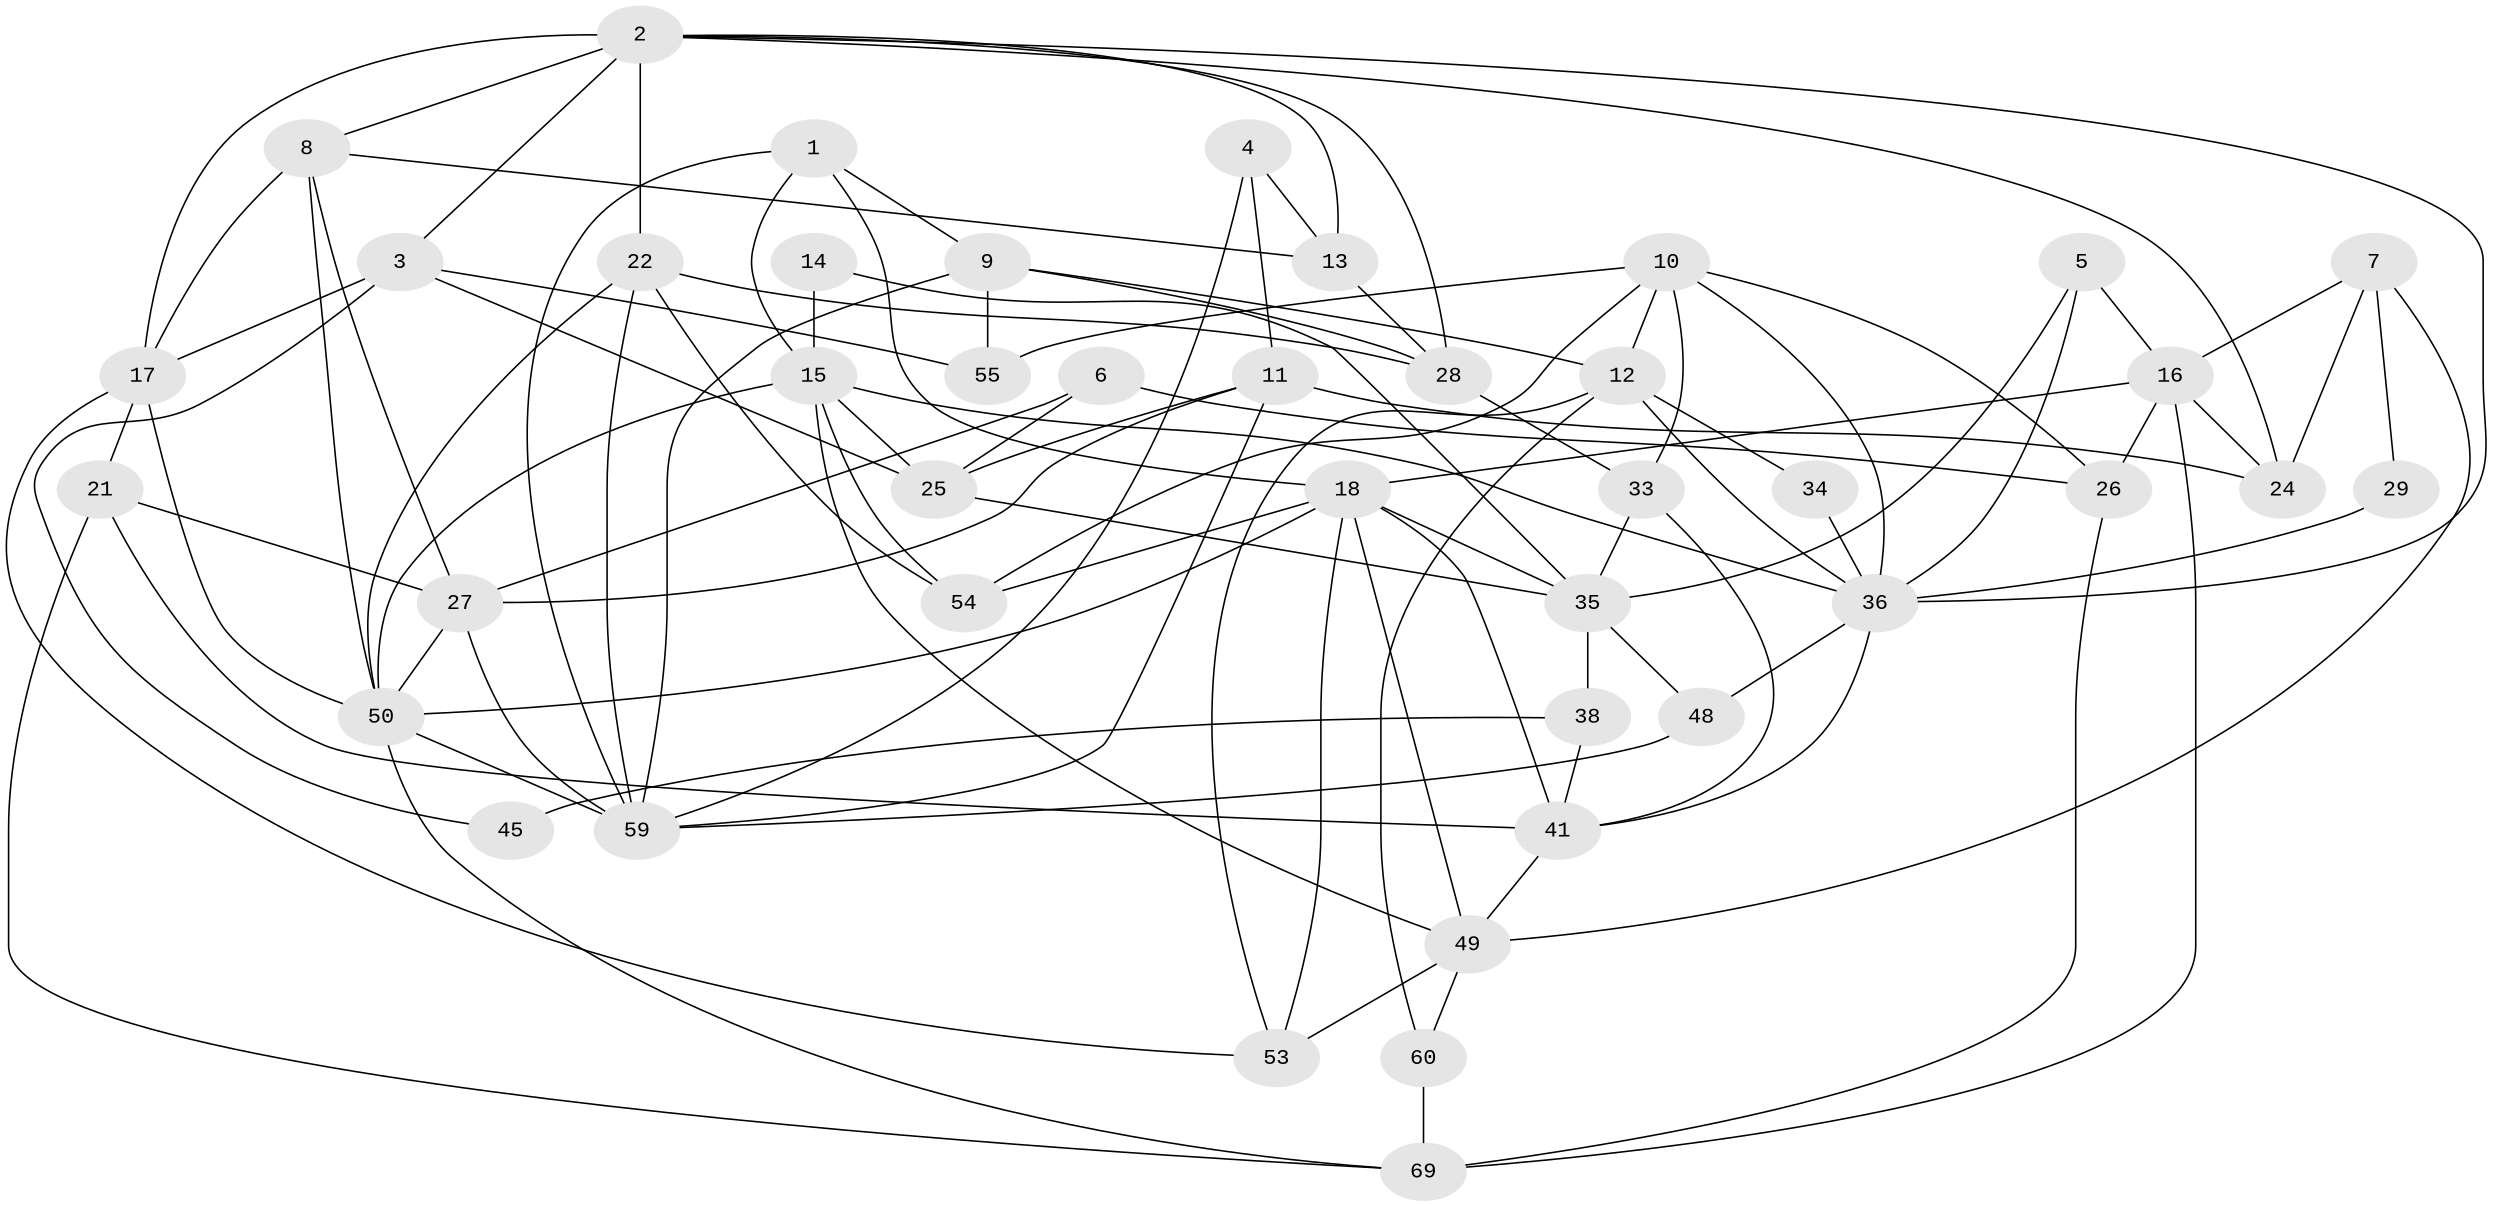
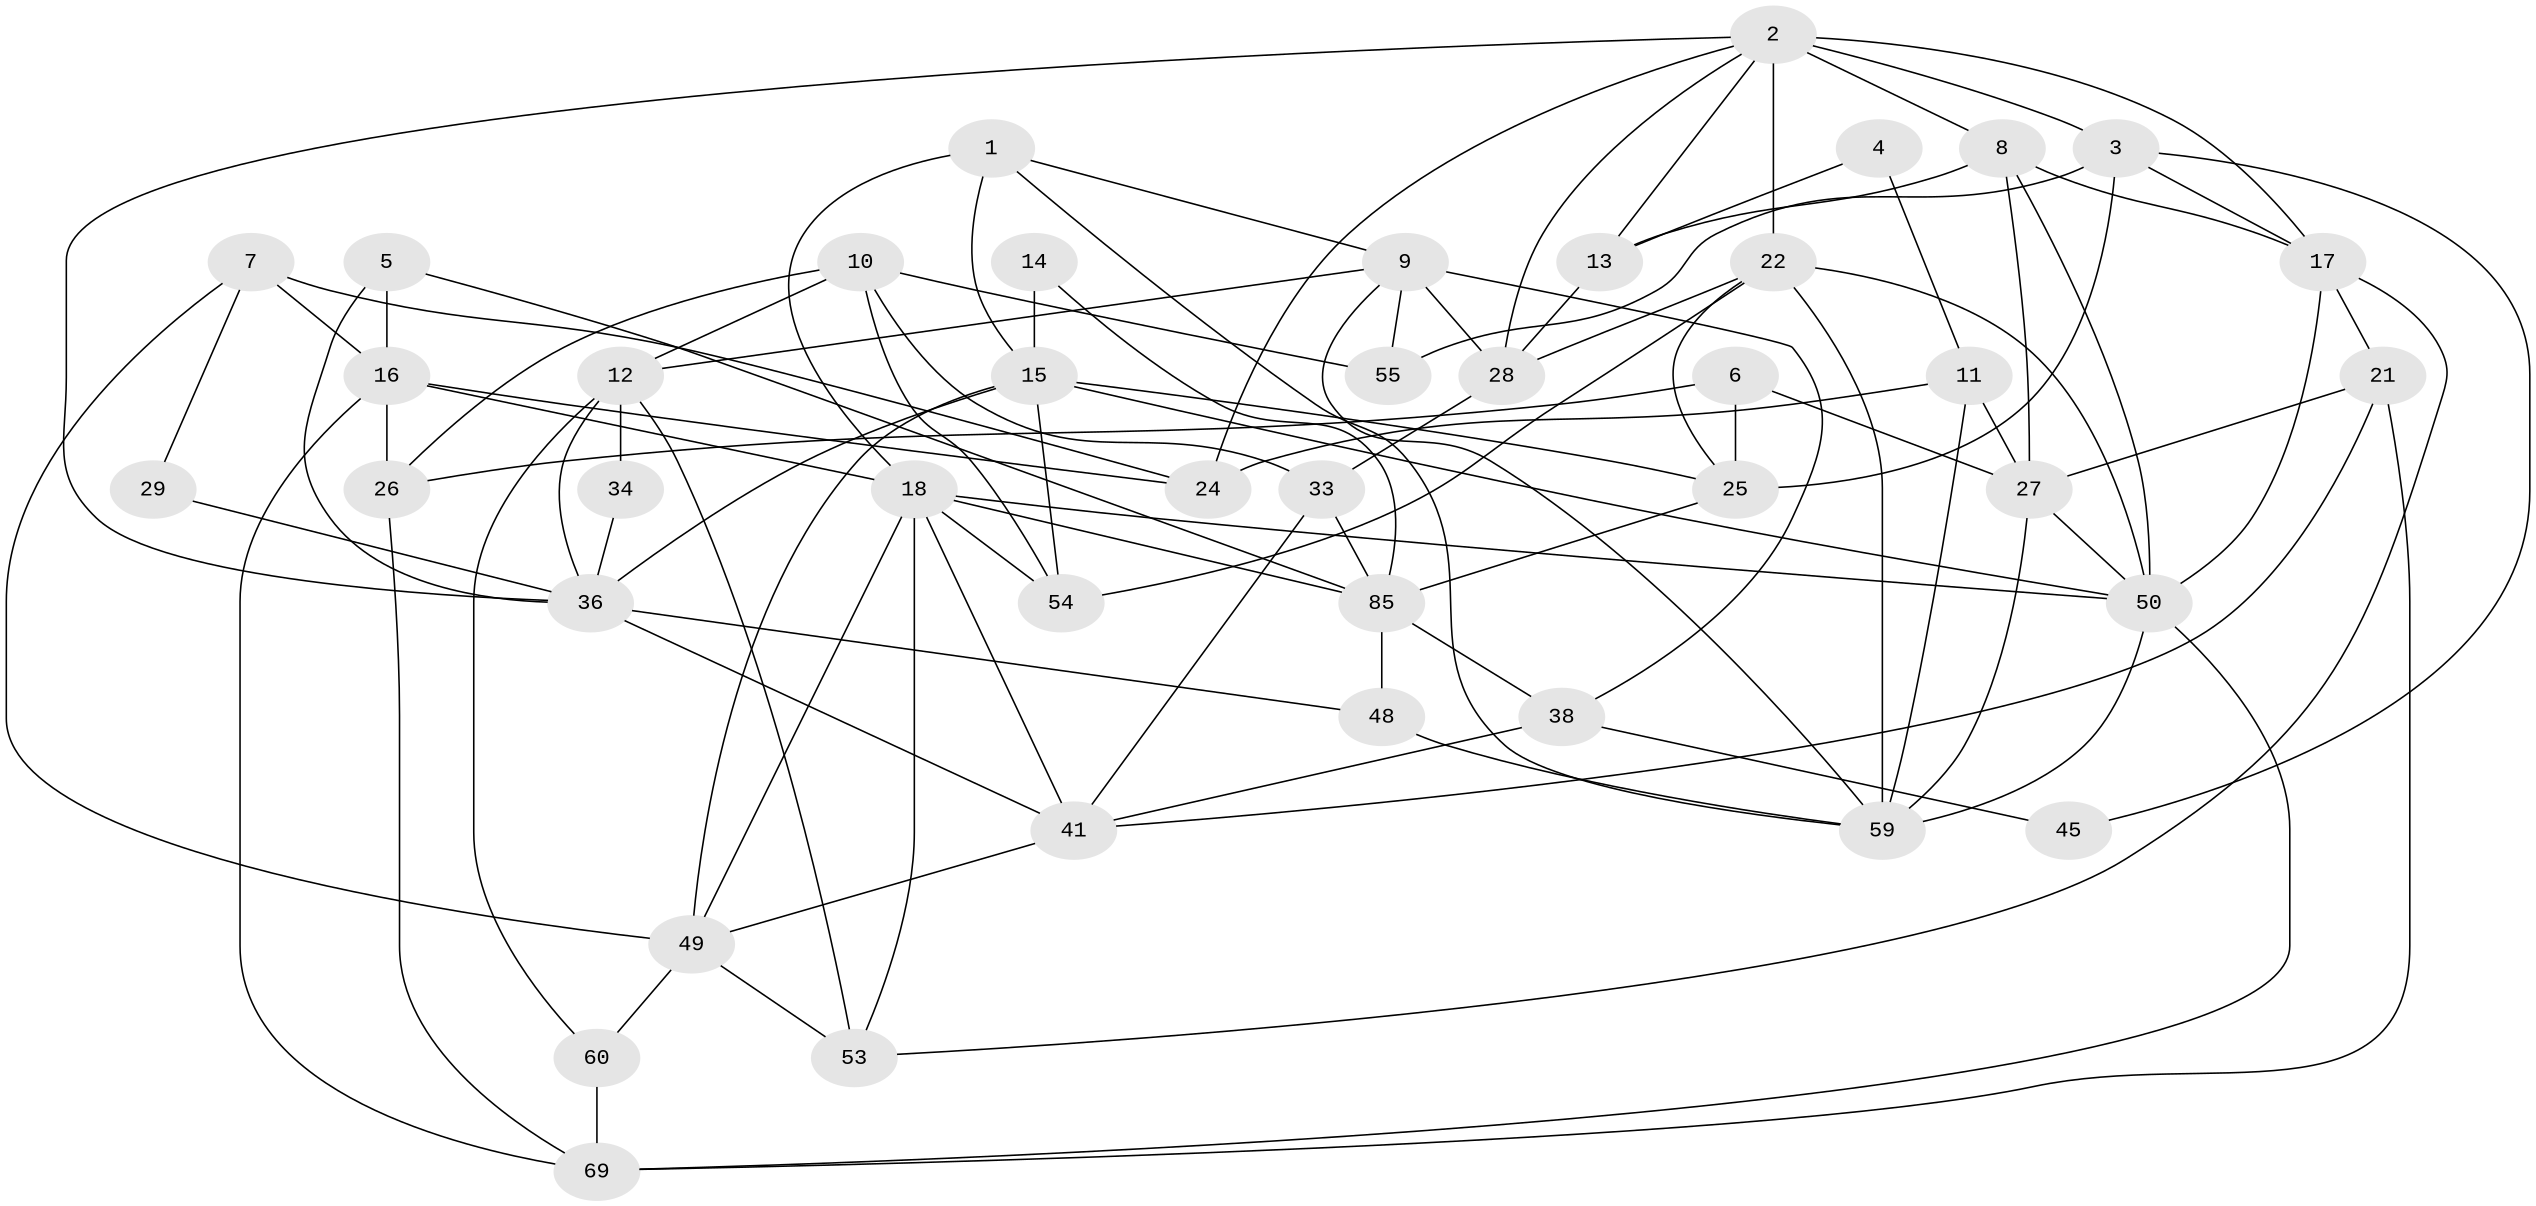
edge "9" -- "38": added
edge "10" -- "36": removed
edge "11" -- "25": now "22" -- "25"
edge "4" -- "59": removed
node "35": label "35" -> "85"
